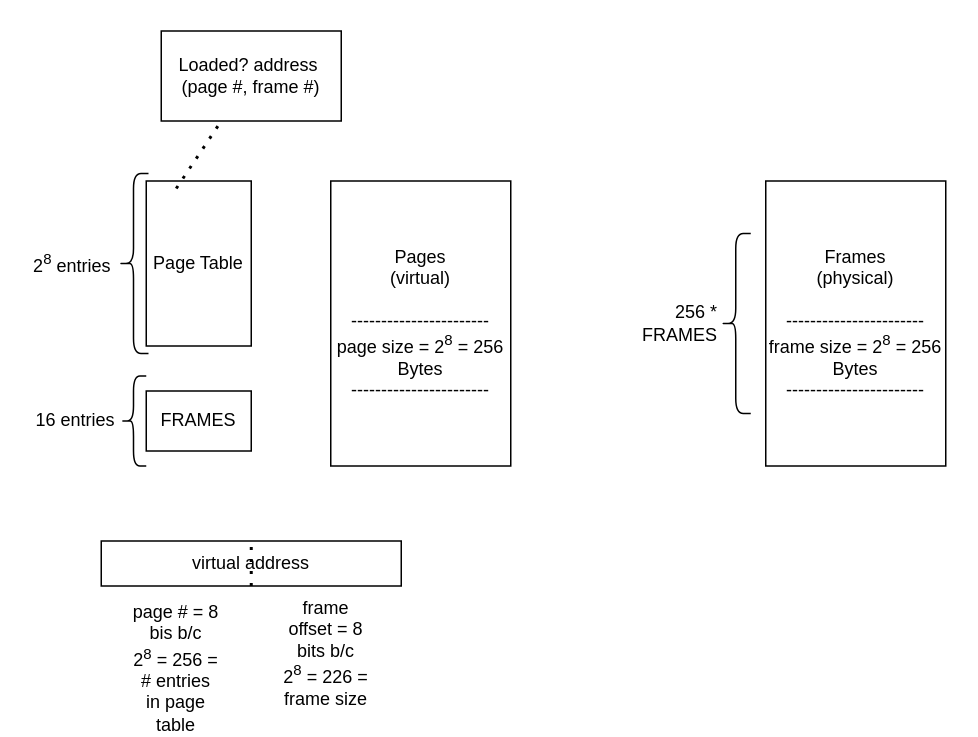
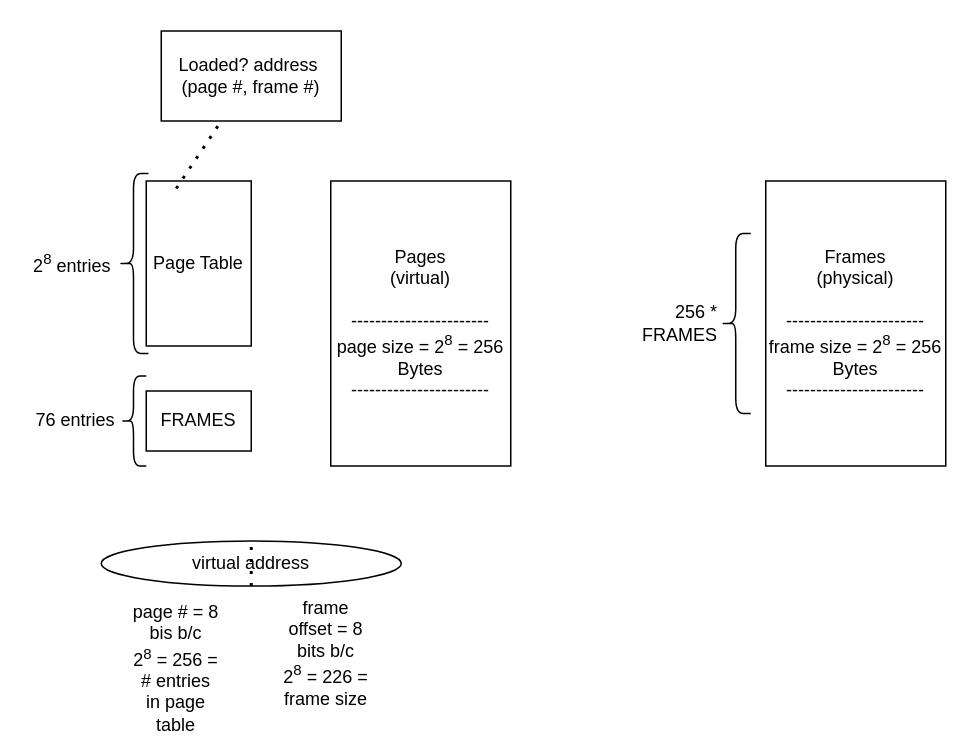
node "16 entries": label "16 entries" -> "76 entries"
node "virtual address": shape rectangle -> ellipse
